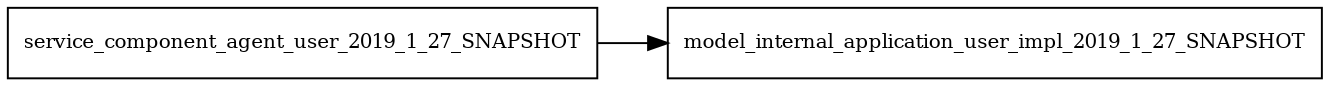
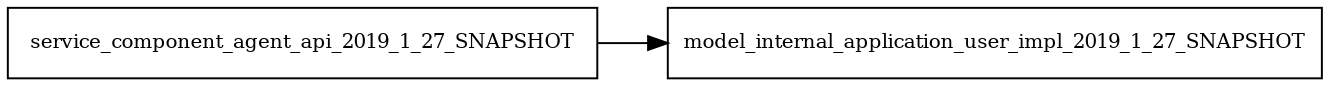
node "service_component_agent_user_2019_1_27_SNAPSHOT": label "service_component_agent_user_2019_1_27_SNAPSHOT" -> "service_component_agent_api_2019_1_27_SNAPSHOT"
